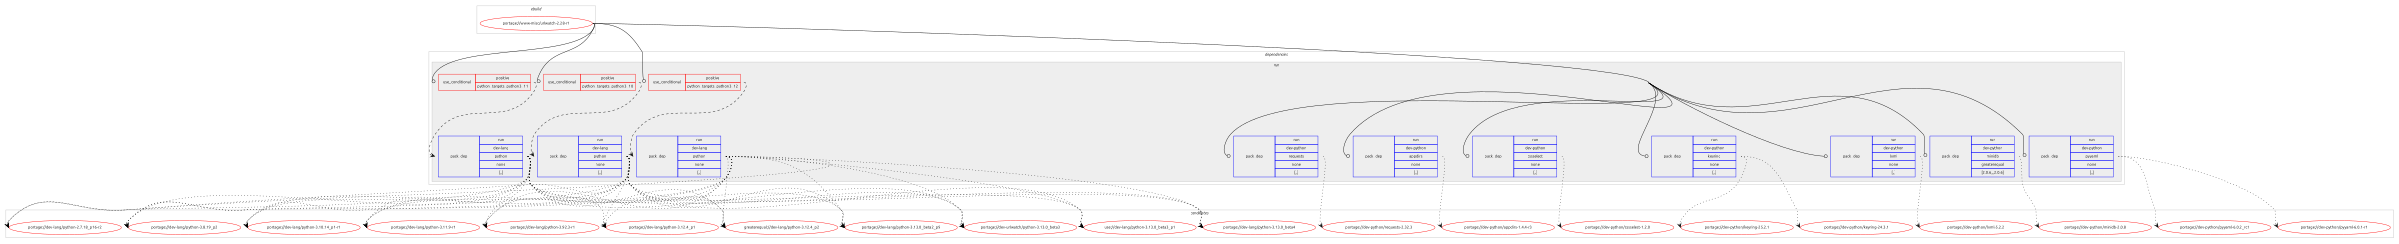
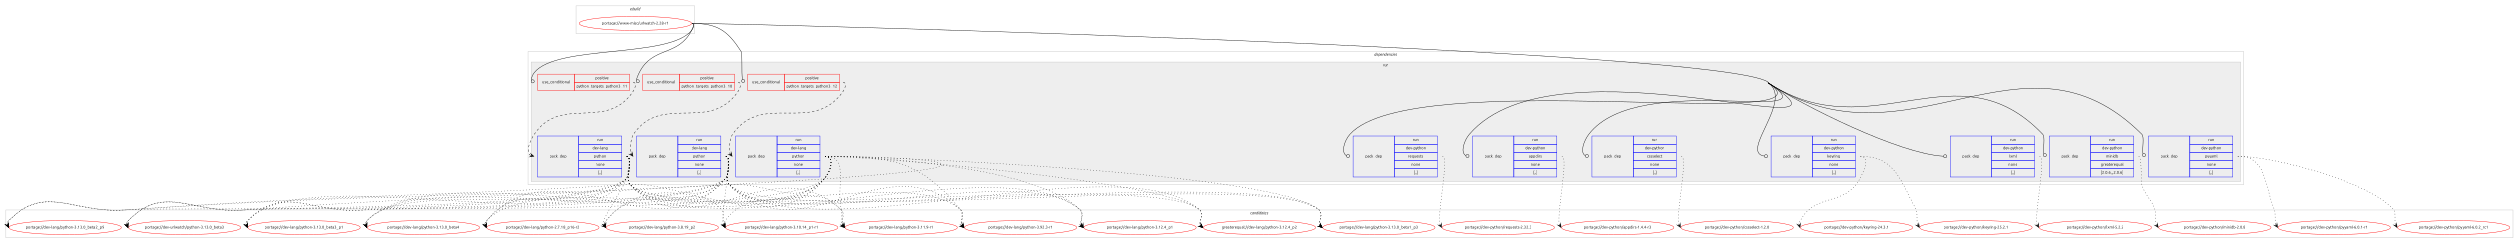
node "use://dev-lang/python-3.13.0_beta3_p1": label "use://dev-lang/python-3.13.0_beta3_p1" -> "portage://dev-lang/python-3.13.0_beta3_p1"
node "portage://dev-lang/python-3.13.0_beta1_p3": added
